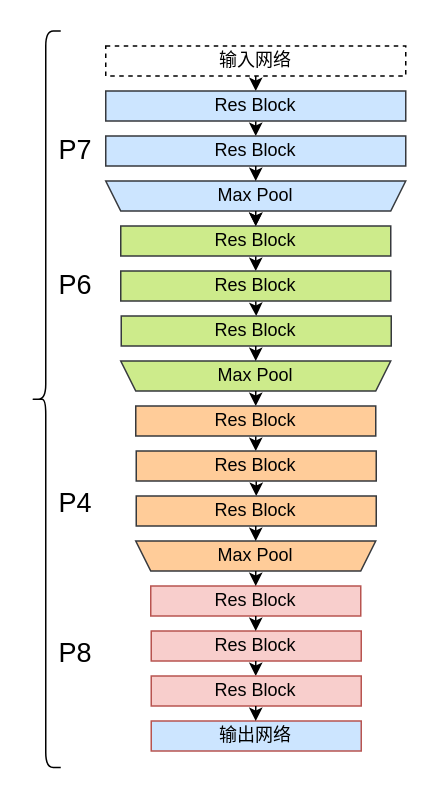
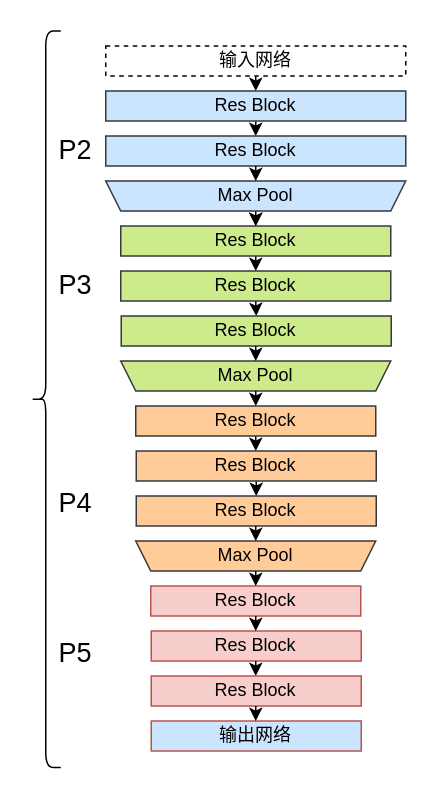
node "P7": label "P7" -> "P2"
node "P6": label "P6" -> "P3"
node "P8": label "P8" -> "P5"
